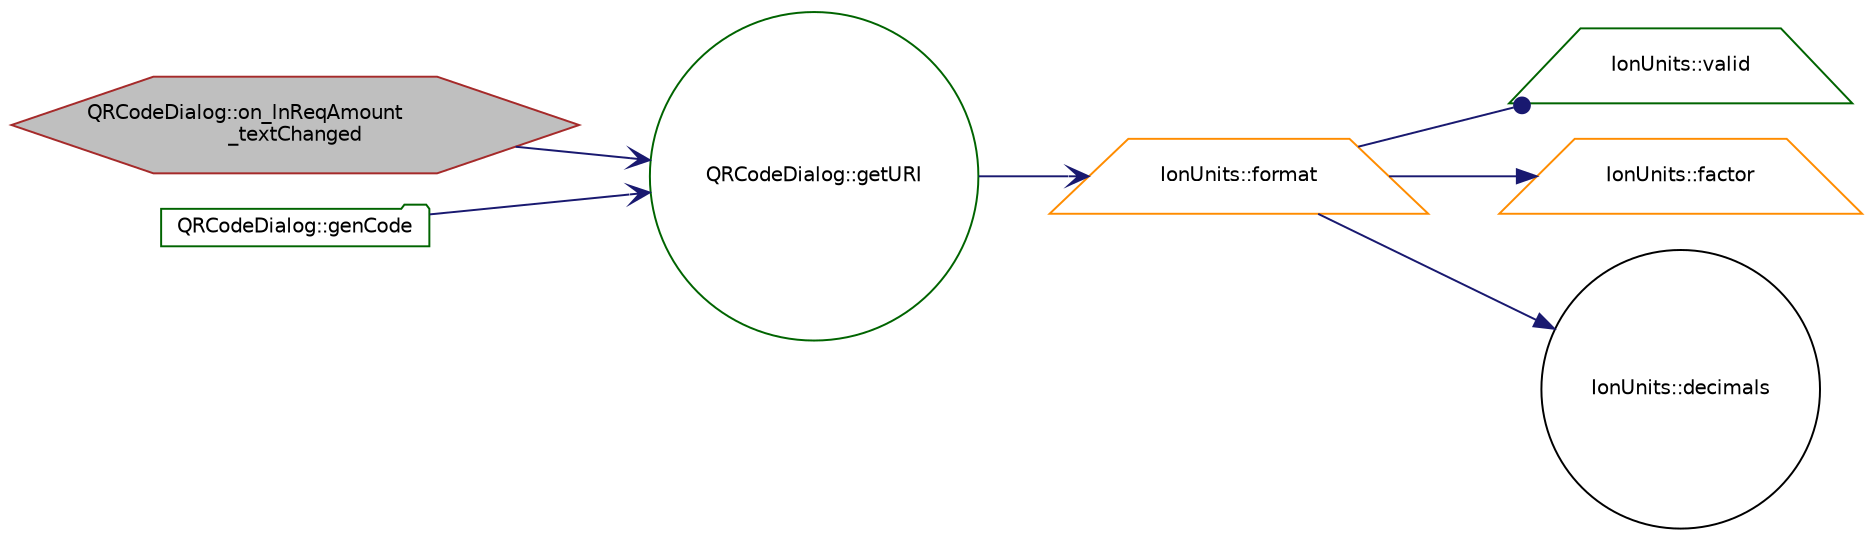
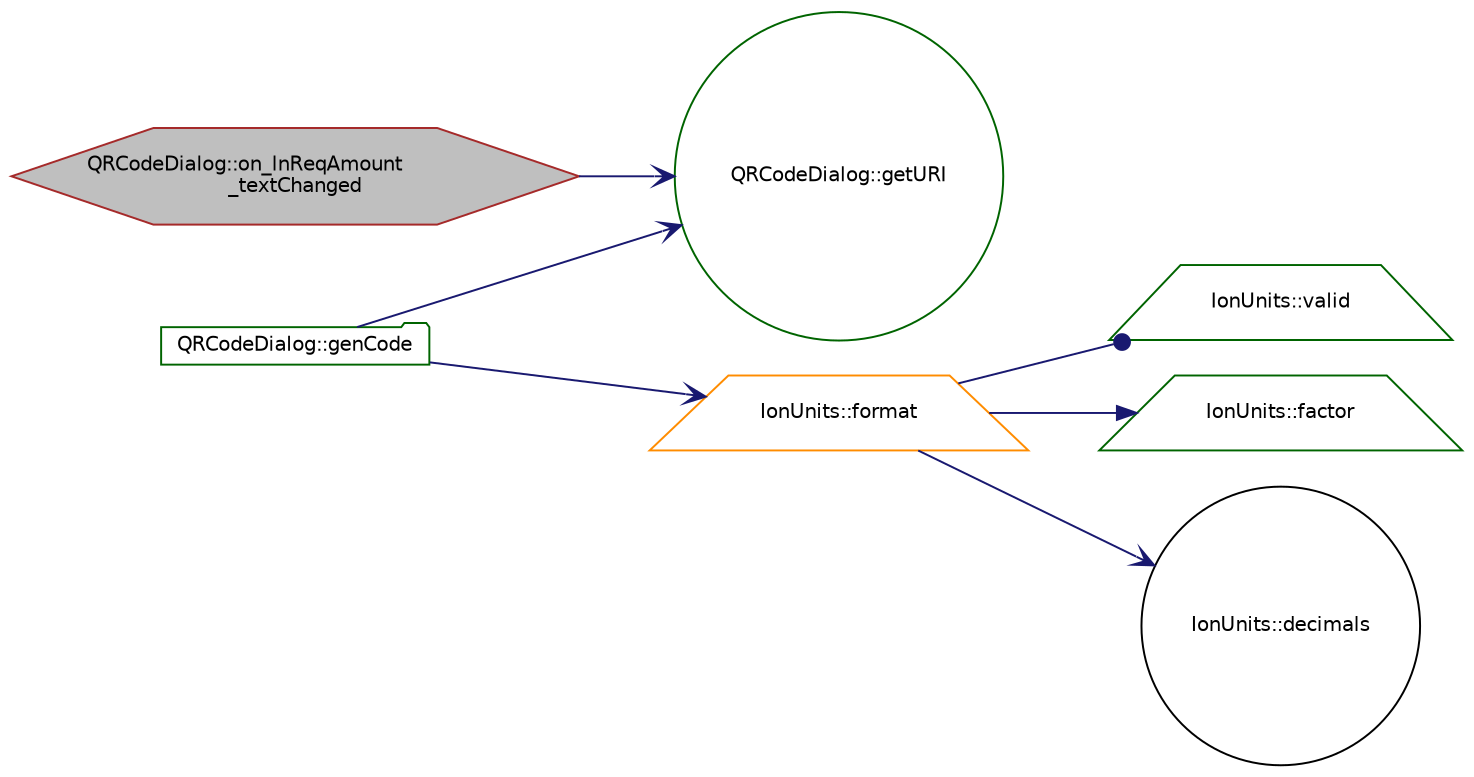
edge "QRCodeDialog::getURI" -> "IonUnits::format": now "QRCodeDialog::genCode" -> "IonUnits::format"
node "IonUnits::factor": color darkorange -> darkgreen
edge "IonUnits::format" -> "IonUnits::decimals": arrowhead normal -> vee
